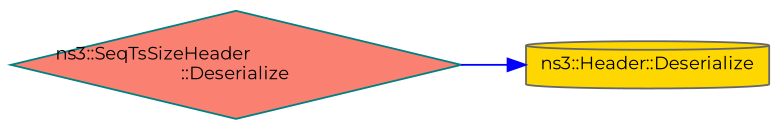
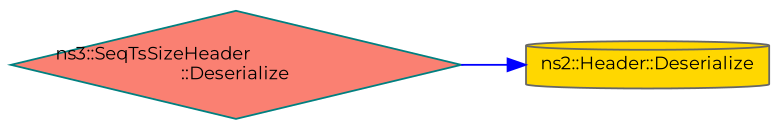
node "ns3::Header::Deserialize": label "ns3::Header::Deserialize" -> "ns2::Header::Deserialize"
